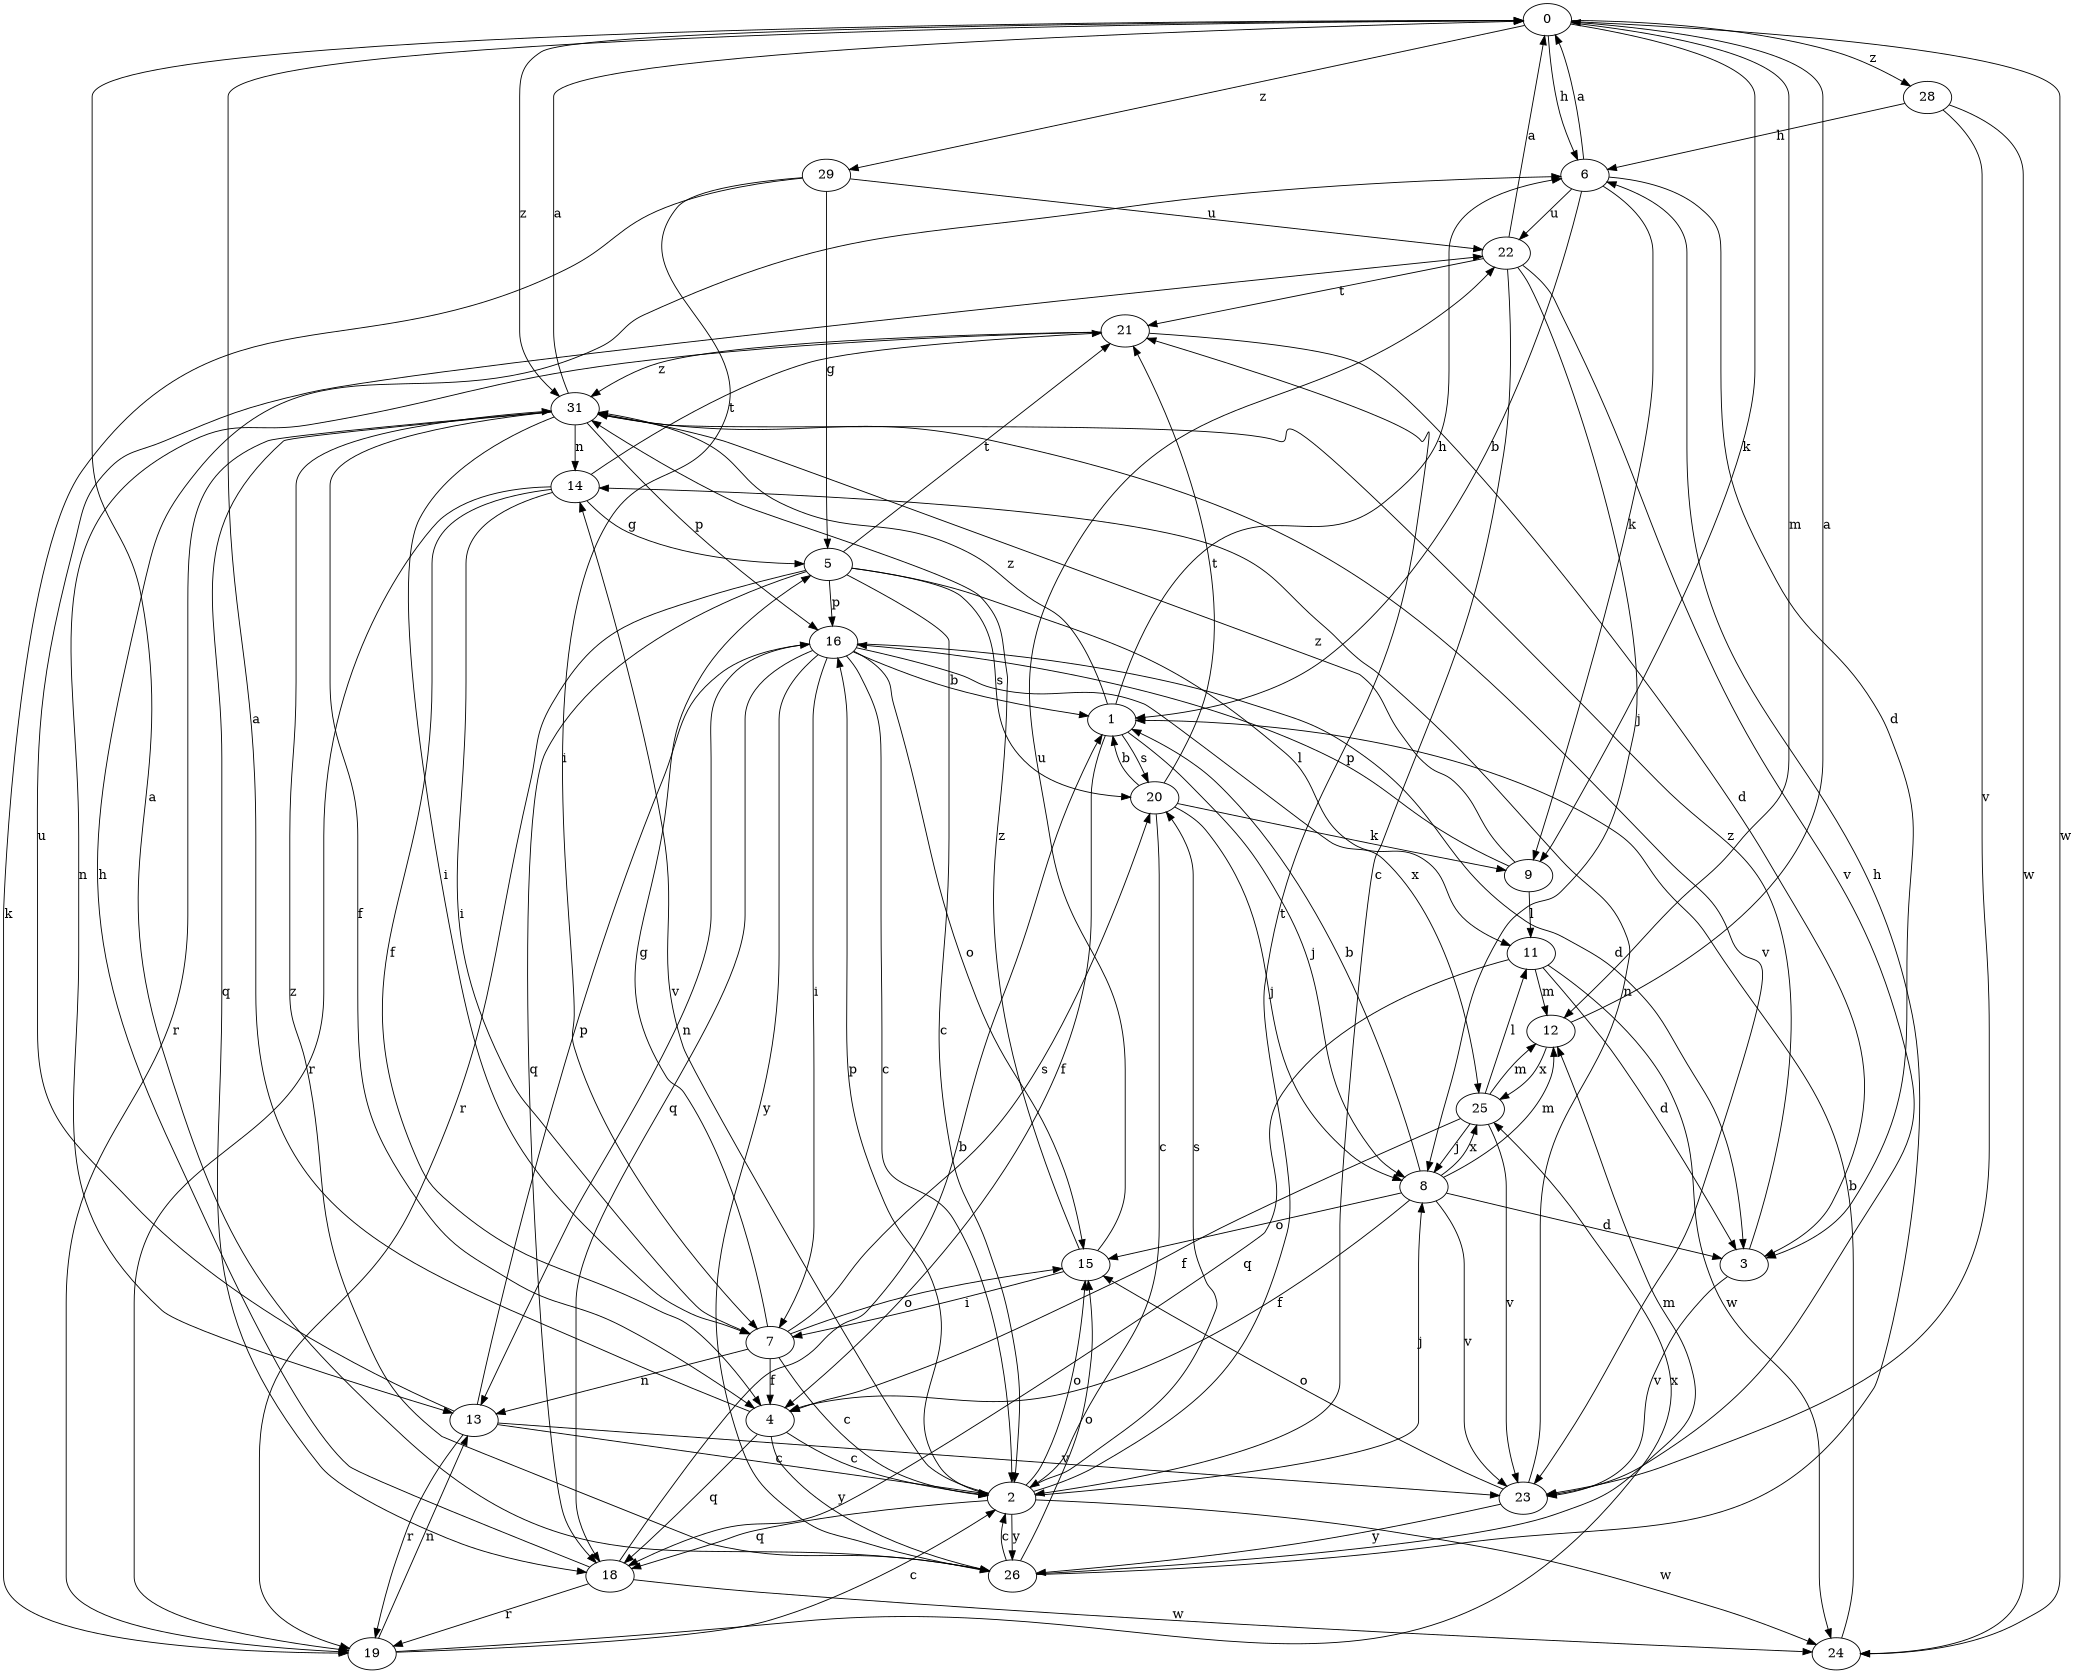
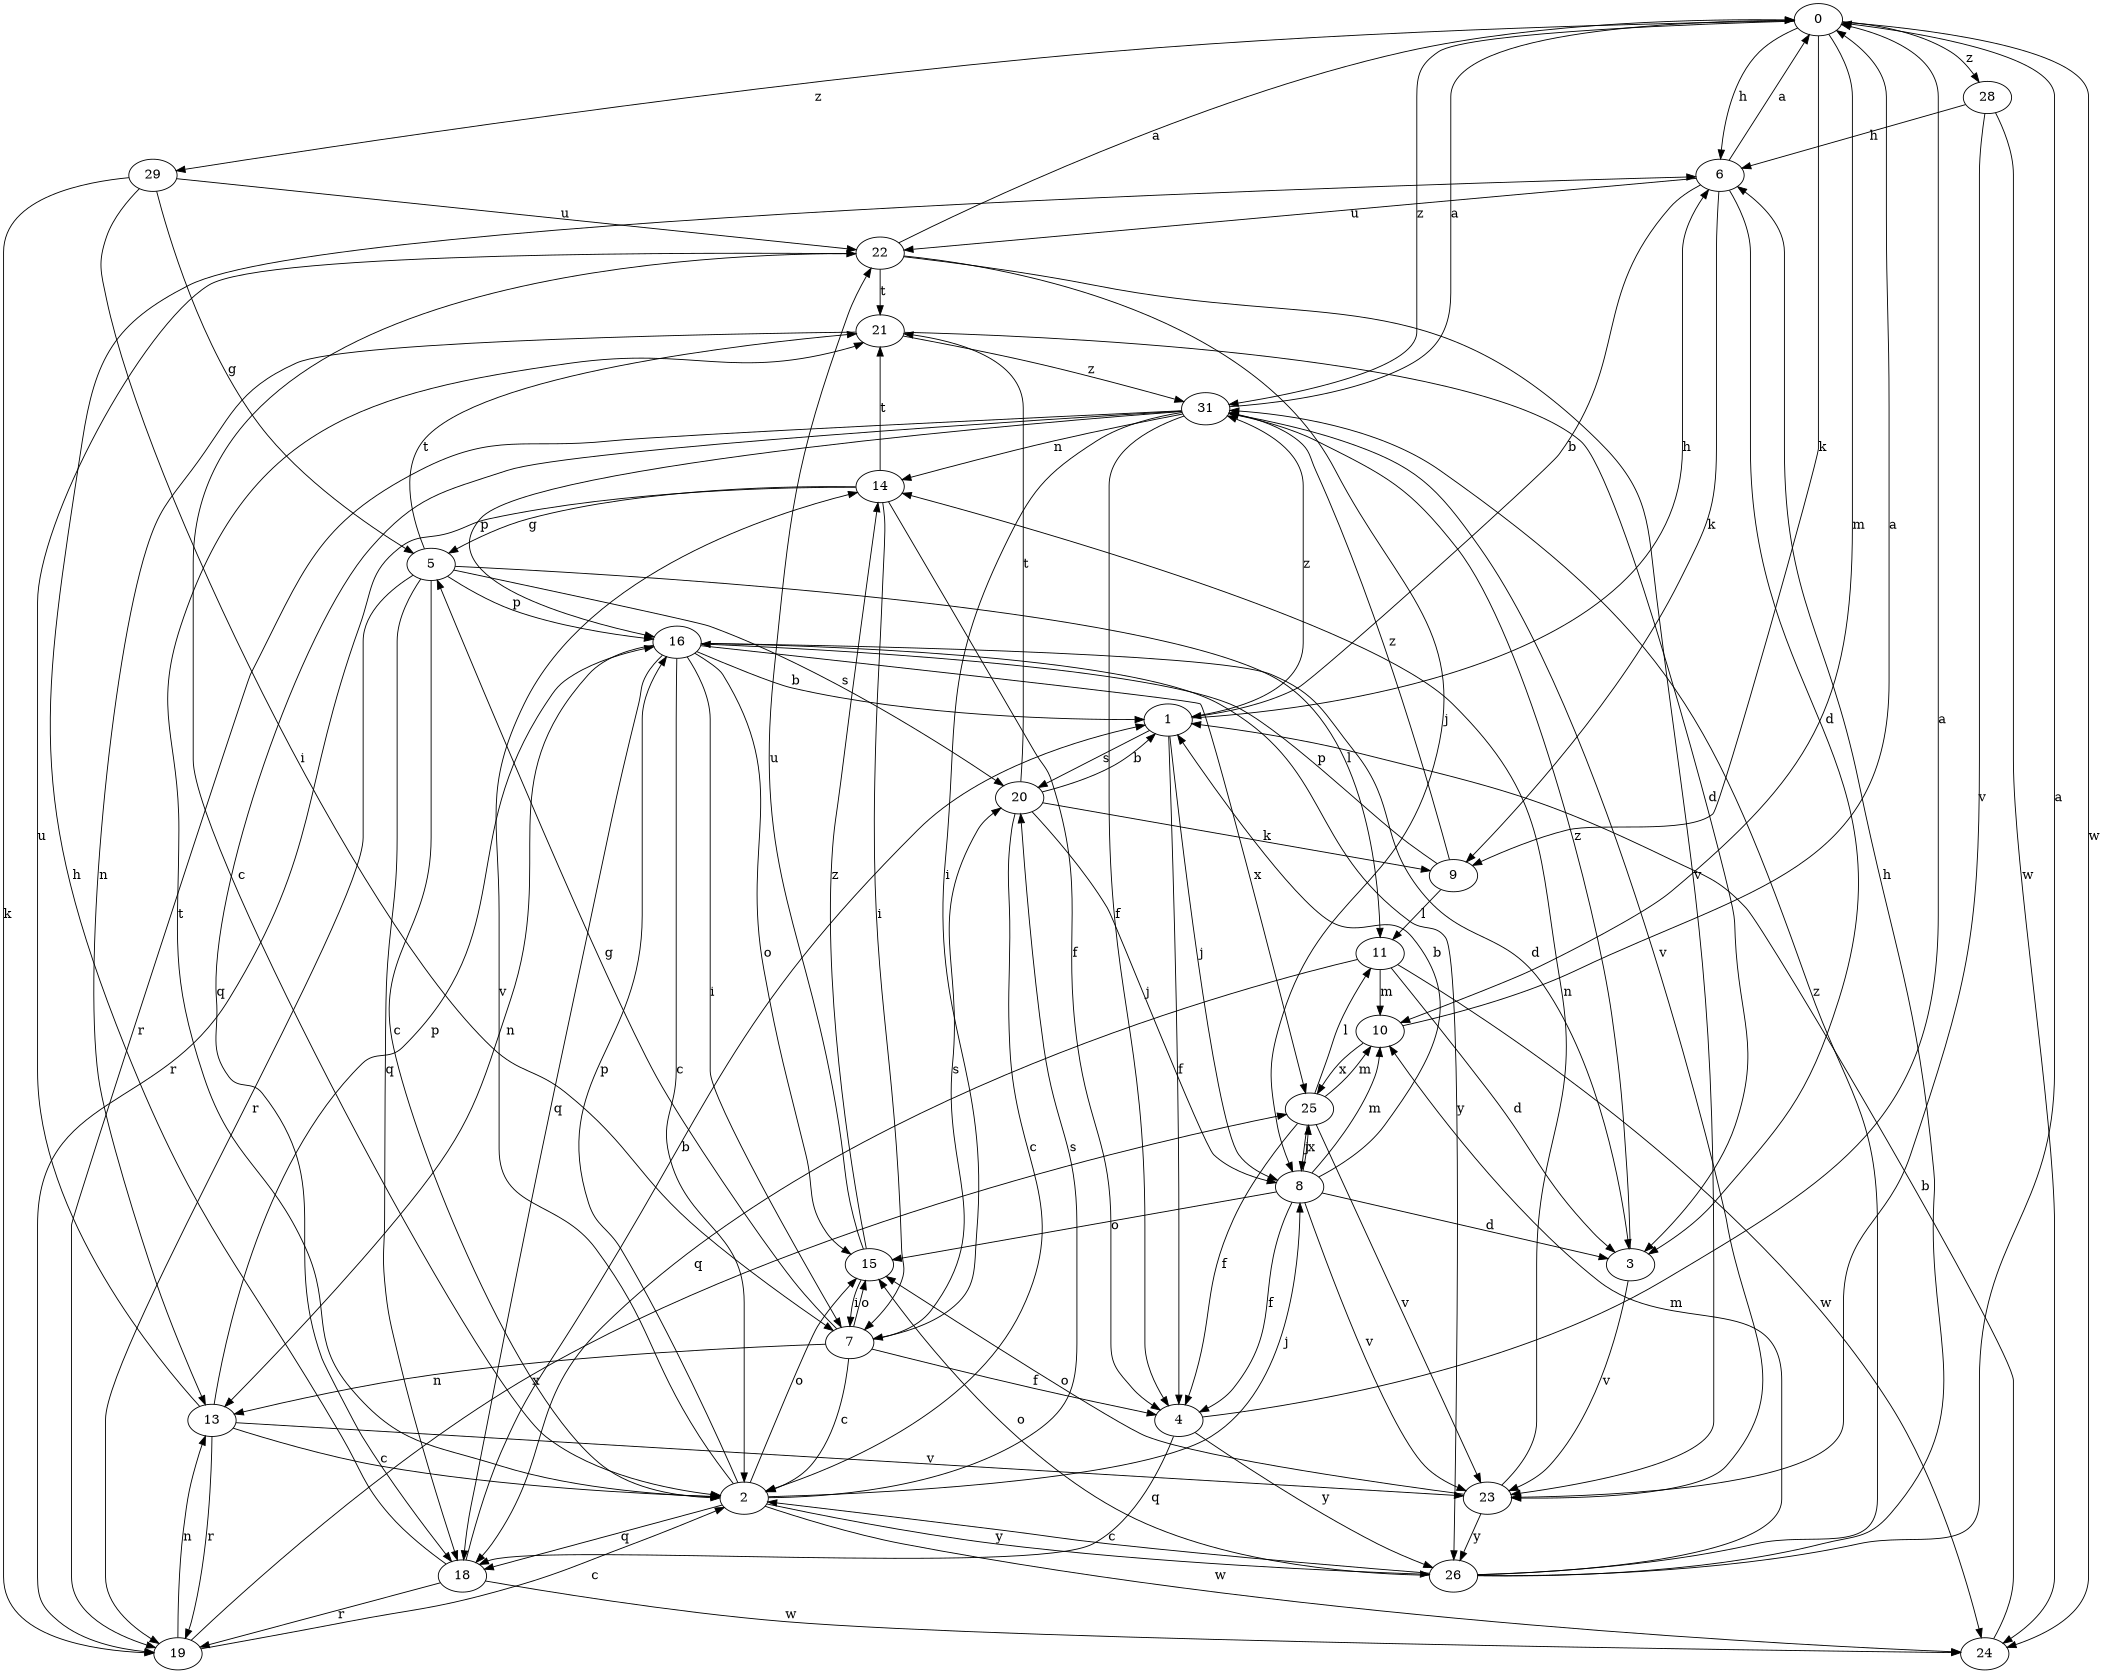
edge "15" -> "31": now "15" -> "14"
node "12": label "12" -> "10"
edge "4" -> "2": removed, label "c"
